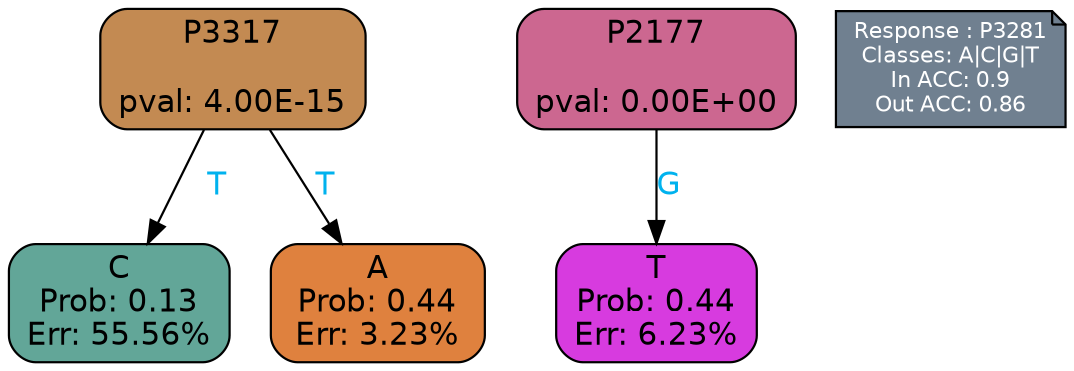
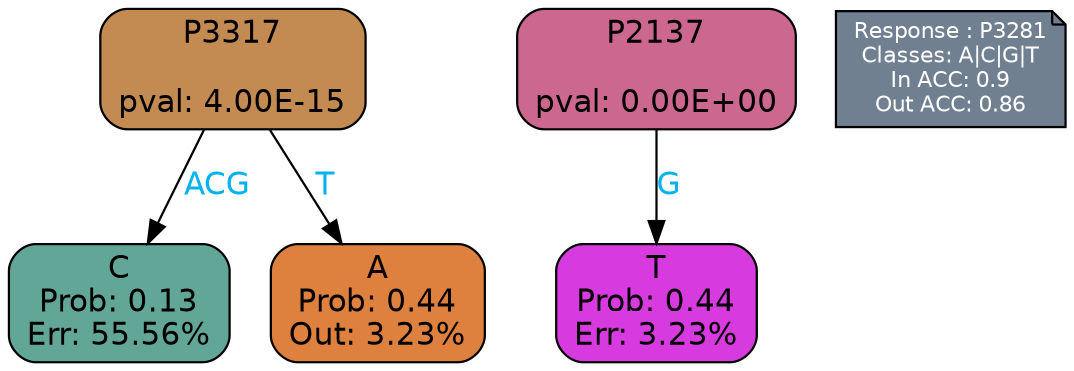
node "P2177 pval: 0.00E+00": label "P2177 pval: 0.00E+00" -> "P2137 pval: 0.00E+00"
edge "P3317 pval: 4.00E-15" -> "C Prob: 0.13 Err: 55.56%": label "T" -> "ACG"
node "A Prob: 0.44 Err: 3.23%": label "A Prob: 0.44 Err: 3.23%" -> "A Prob: 0.44 Out: 3.23%"
node "T Prob: 0.44 Err: 6.23%": label "T Prob: 0.44 Err: 6.23%" -> "T Prob: 0.44 Err: 3.23%"
